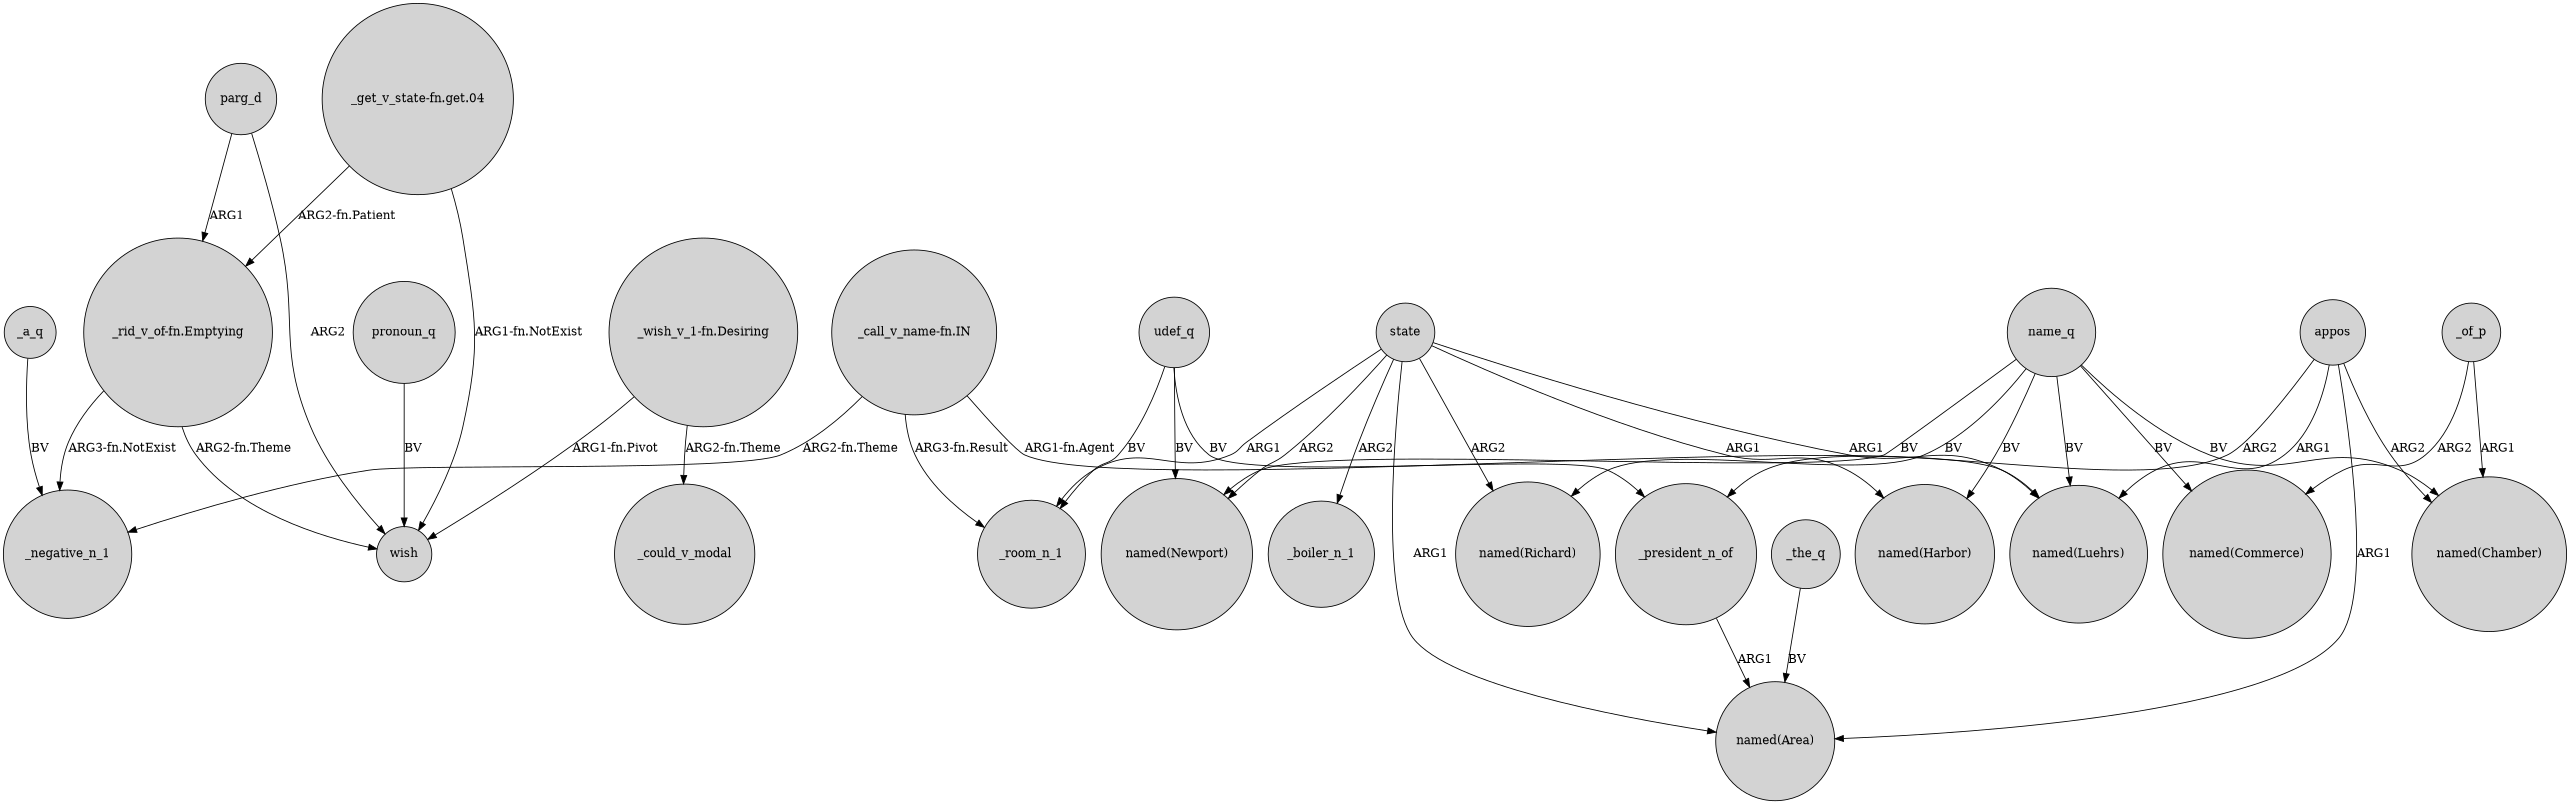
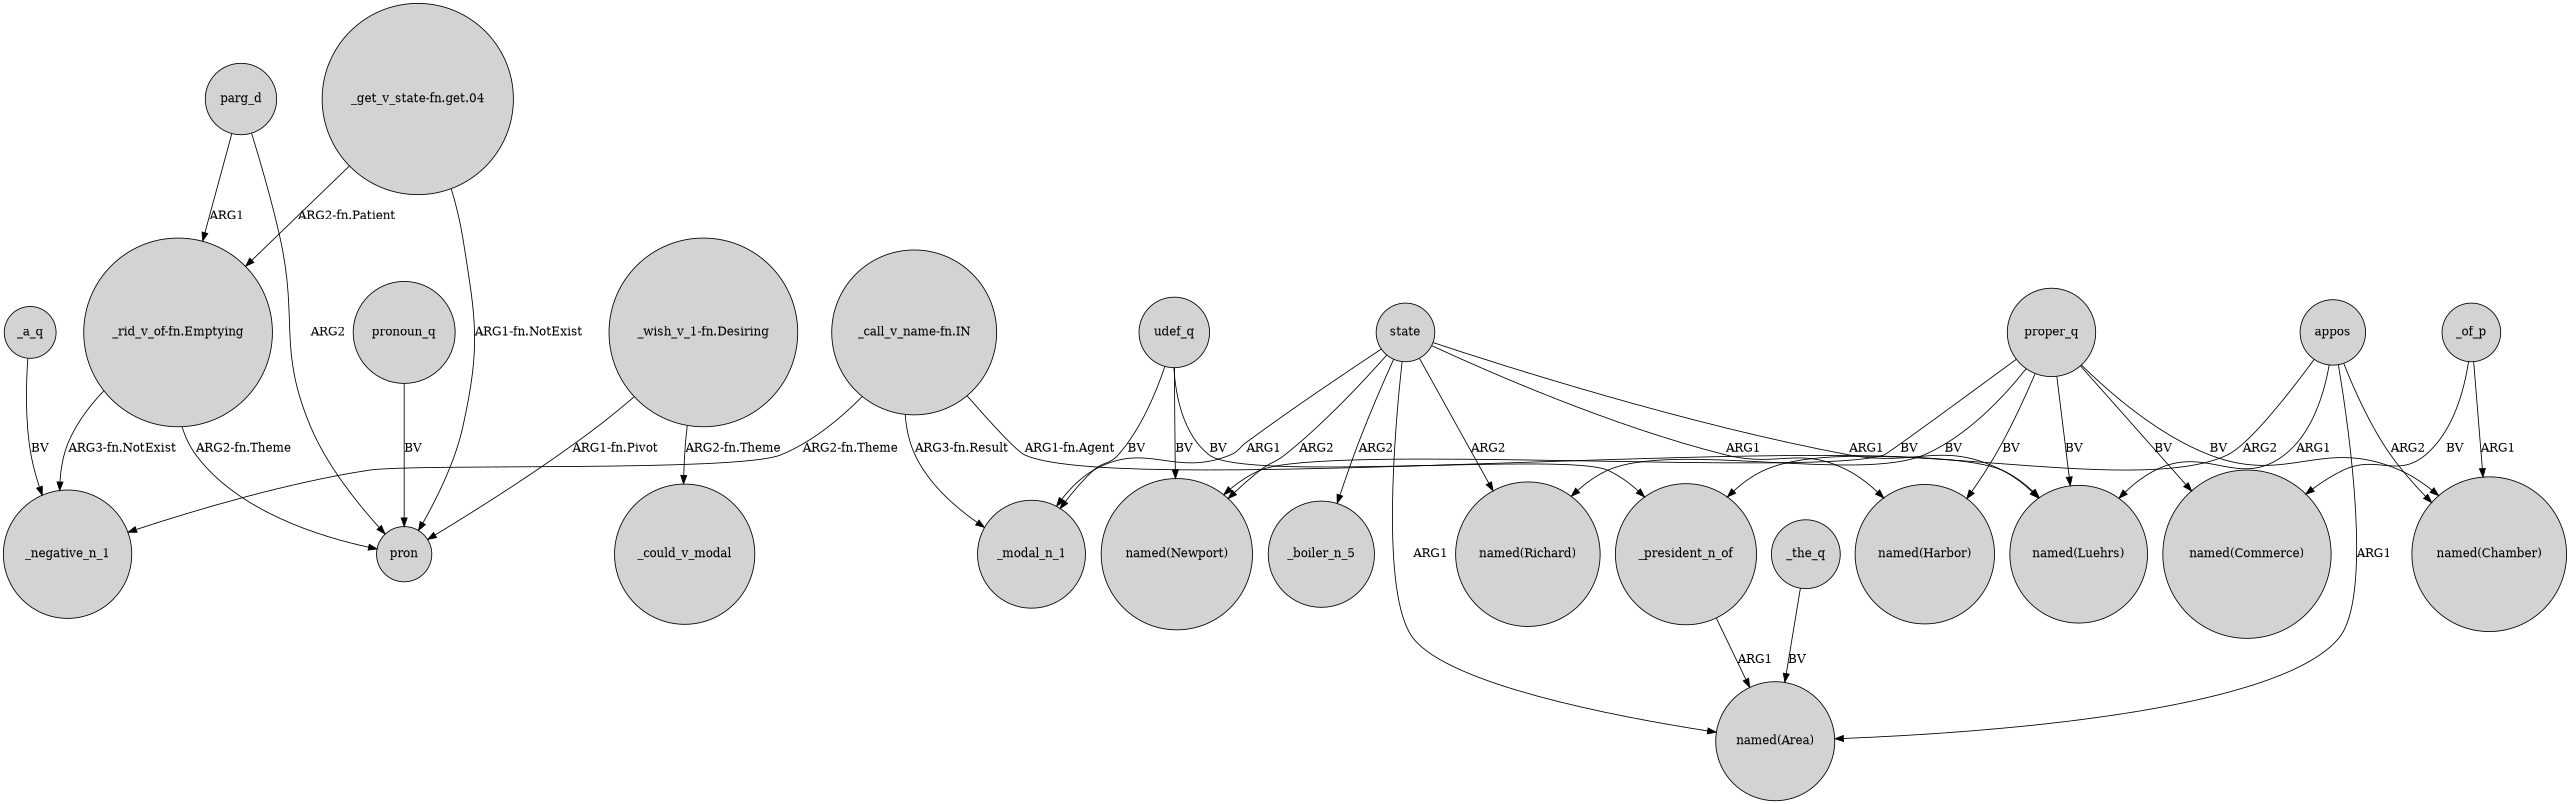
node "name_q": label "name_q" -> "proper_q"
edge "_of_p" -> "named(Commerce)": label "ARG2" -> "BV"
node "wish": label "wish" -> "pron"
node "_room_n_1": label "_room_n_1" -> "_modal_n_1"
node "_boiler_n_1": label "_boiler_n_1" -> "_boiler_n_5"
